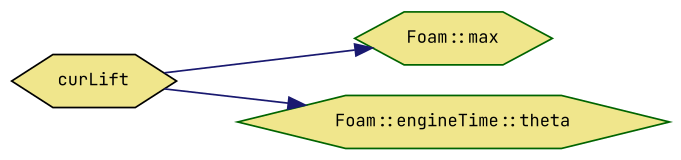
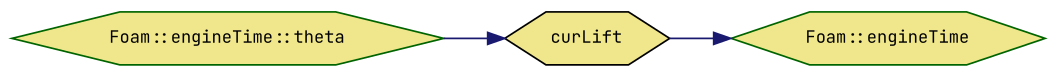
node "Foam::max": label "Foam::max" -> "Foam::engineTime"
edge "curLift" -> "Foam::engineTime::theta": reversed
